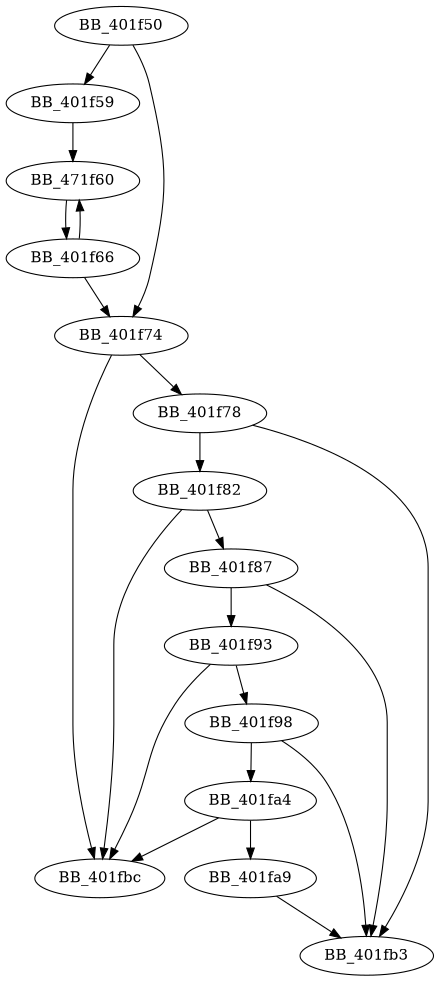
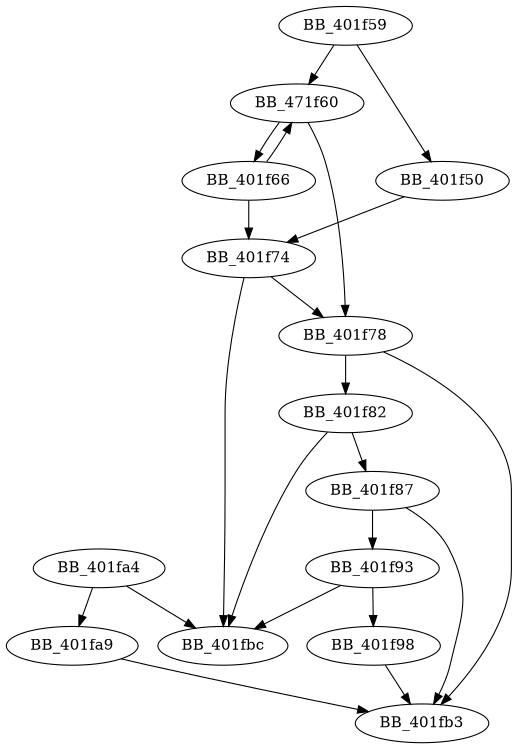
edge "BB_401f50" -> "BB_401f59": reversed
edge "BB_471f60" -> "BB_401f78": added
edge "BB_401f98" -> "BB_401fa4": removed
